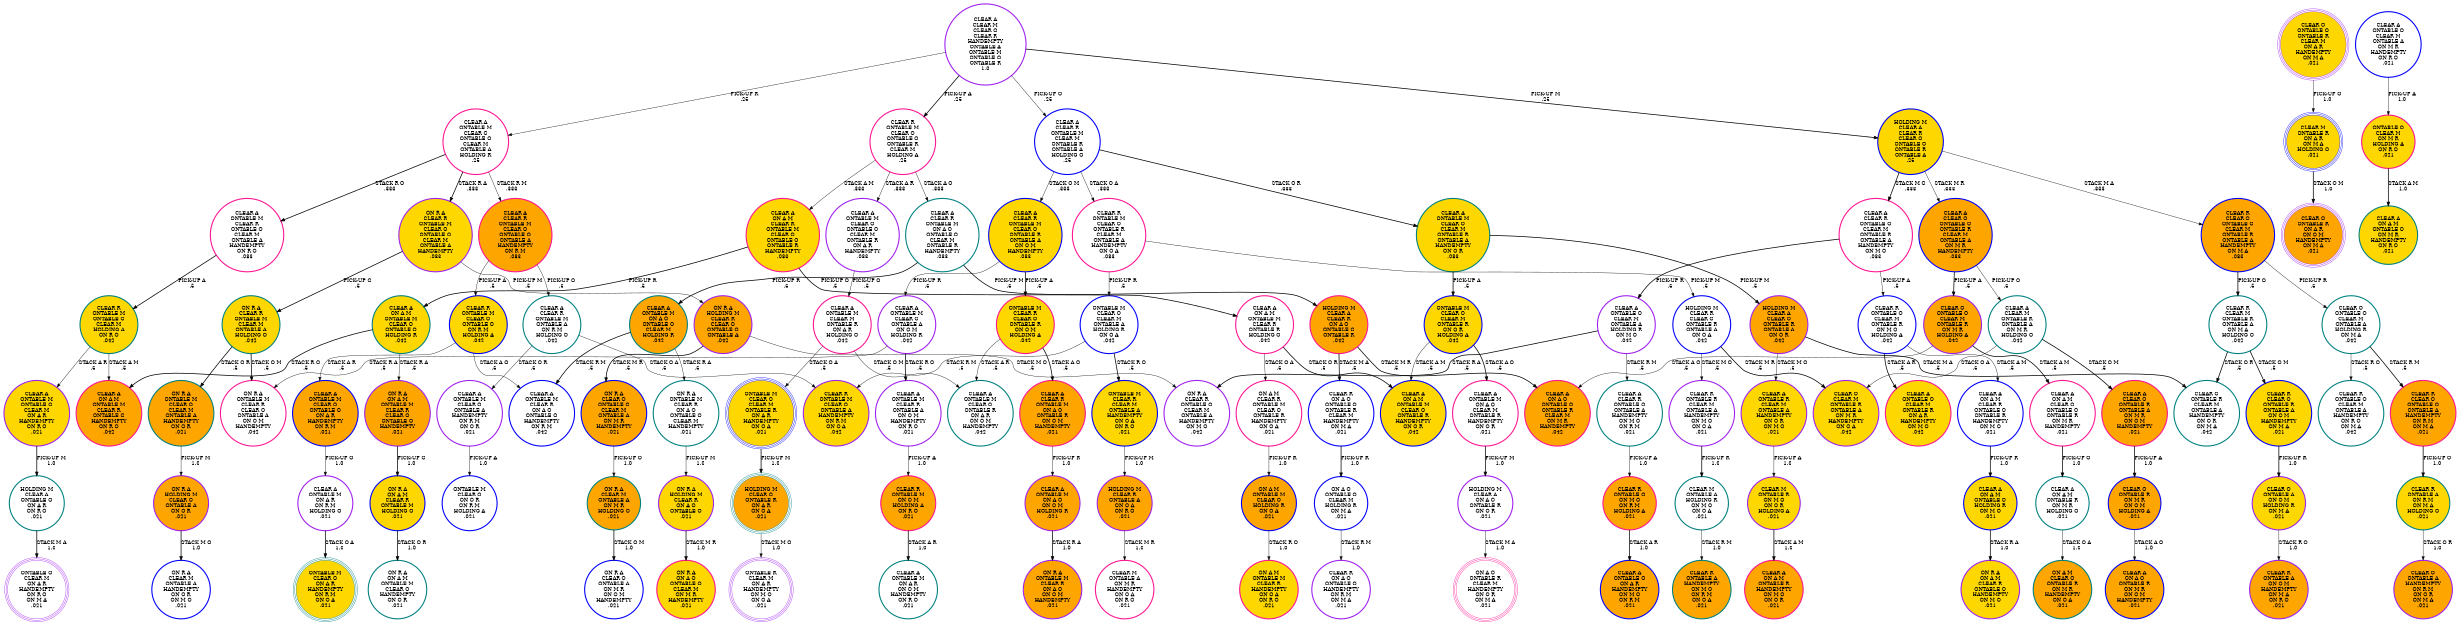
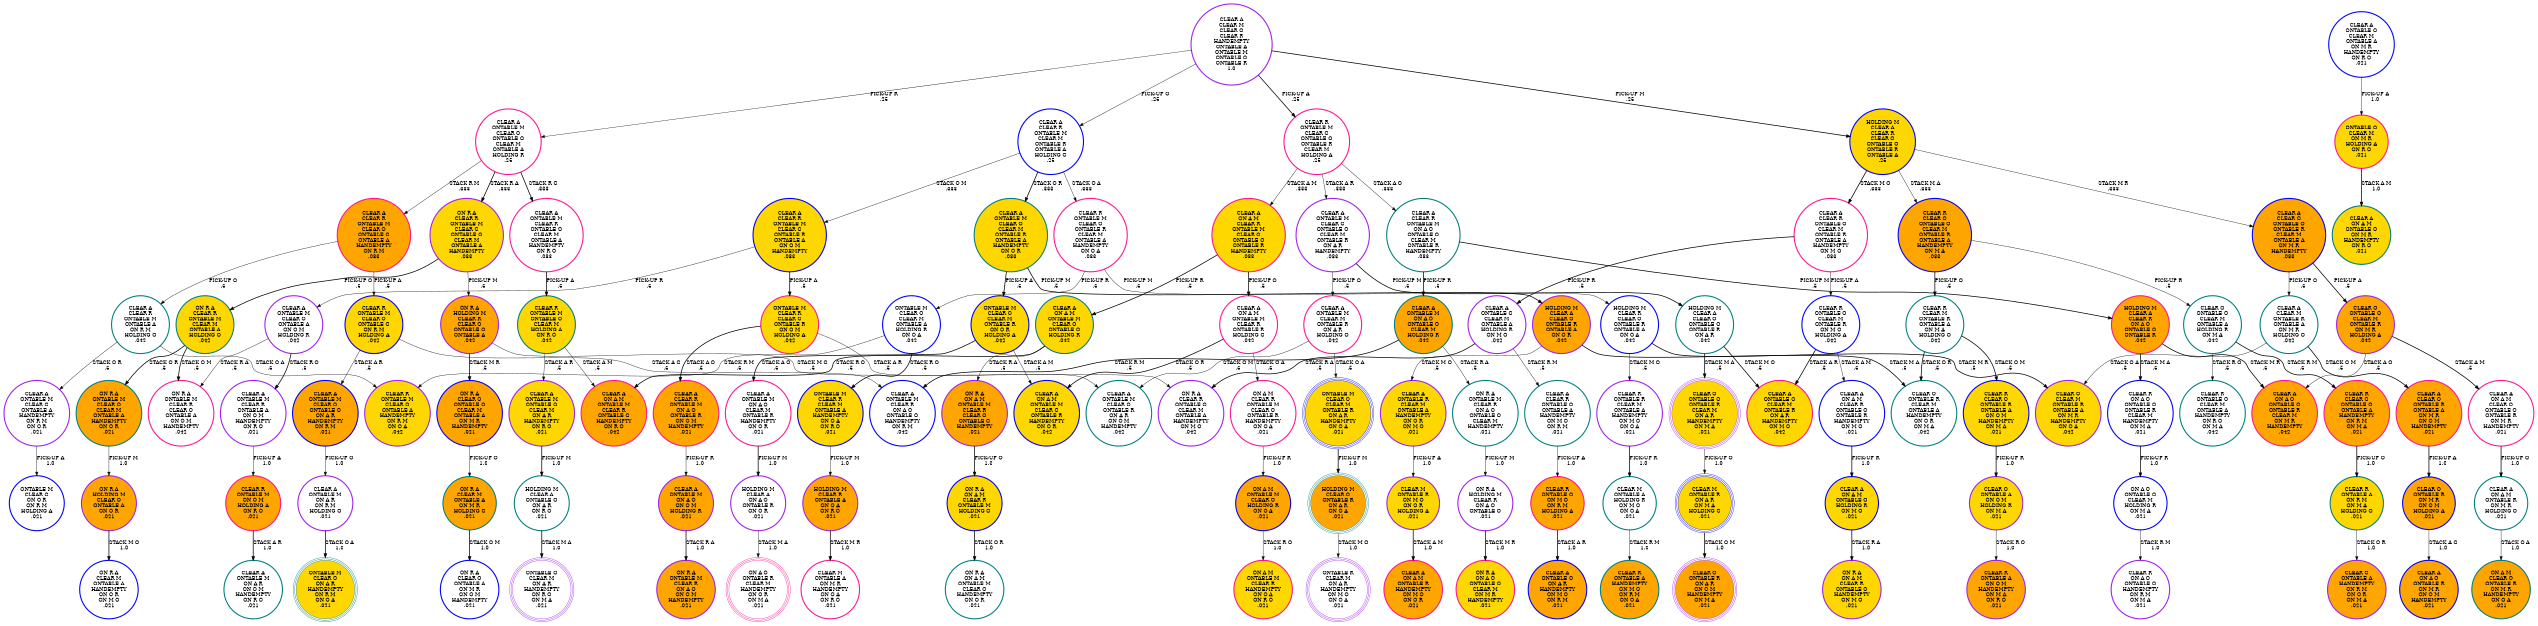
node "HOLDING M CLEAR A CLEAR O ONTABLE O ONTABLE R ON A R .042": added
node "ON R A HOLDING M CLEAR R ON A O ONTABLE O .021": fillcolor gold -> white
edge "HOLDING M CLEAR R ONTABLE A ON O A ON R O .021" -> "CLEAR M ONTABLE A ON M R HANDEMPTY ON O A ON R O .021": style solid -> bold
